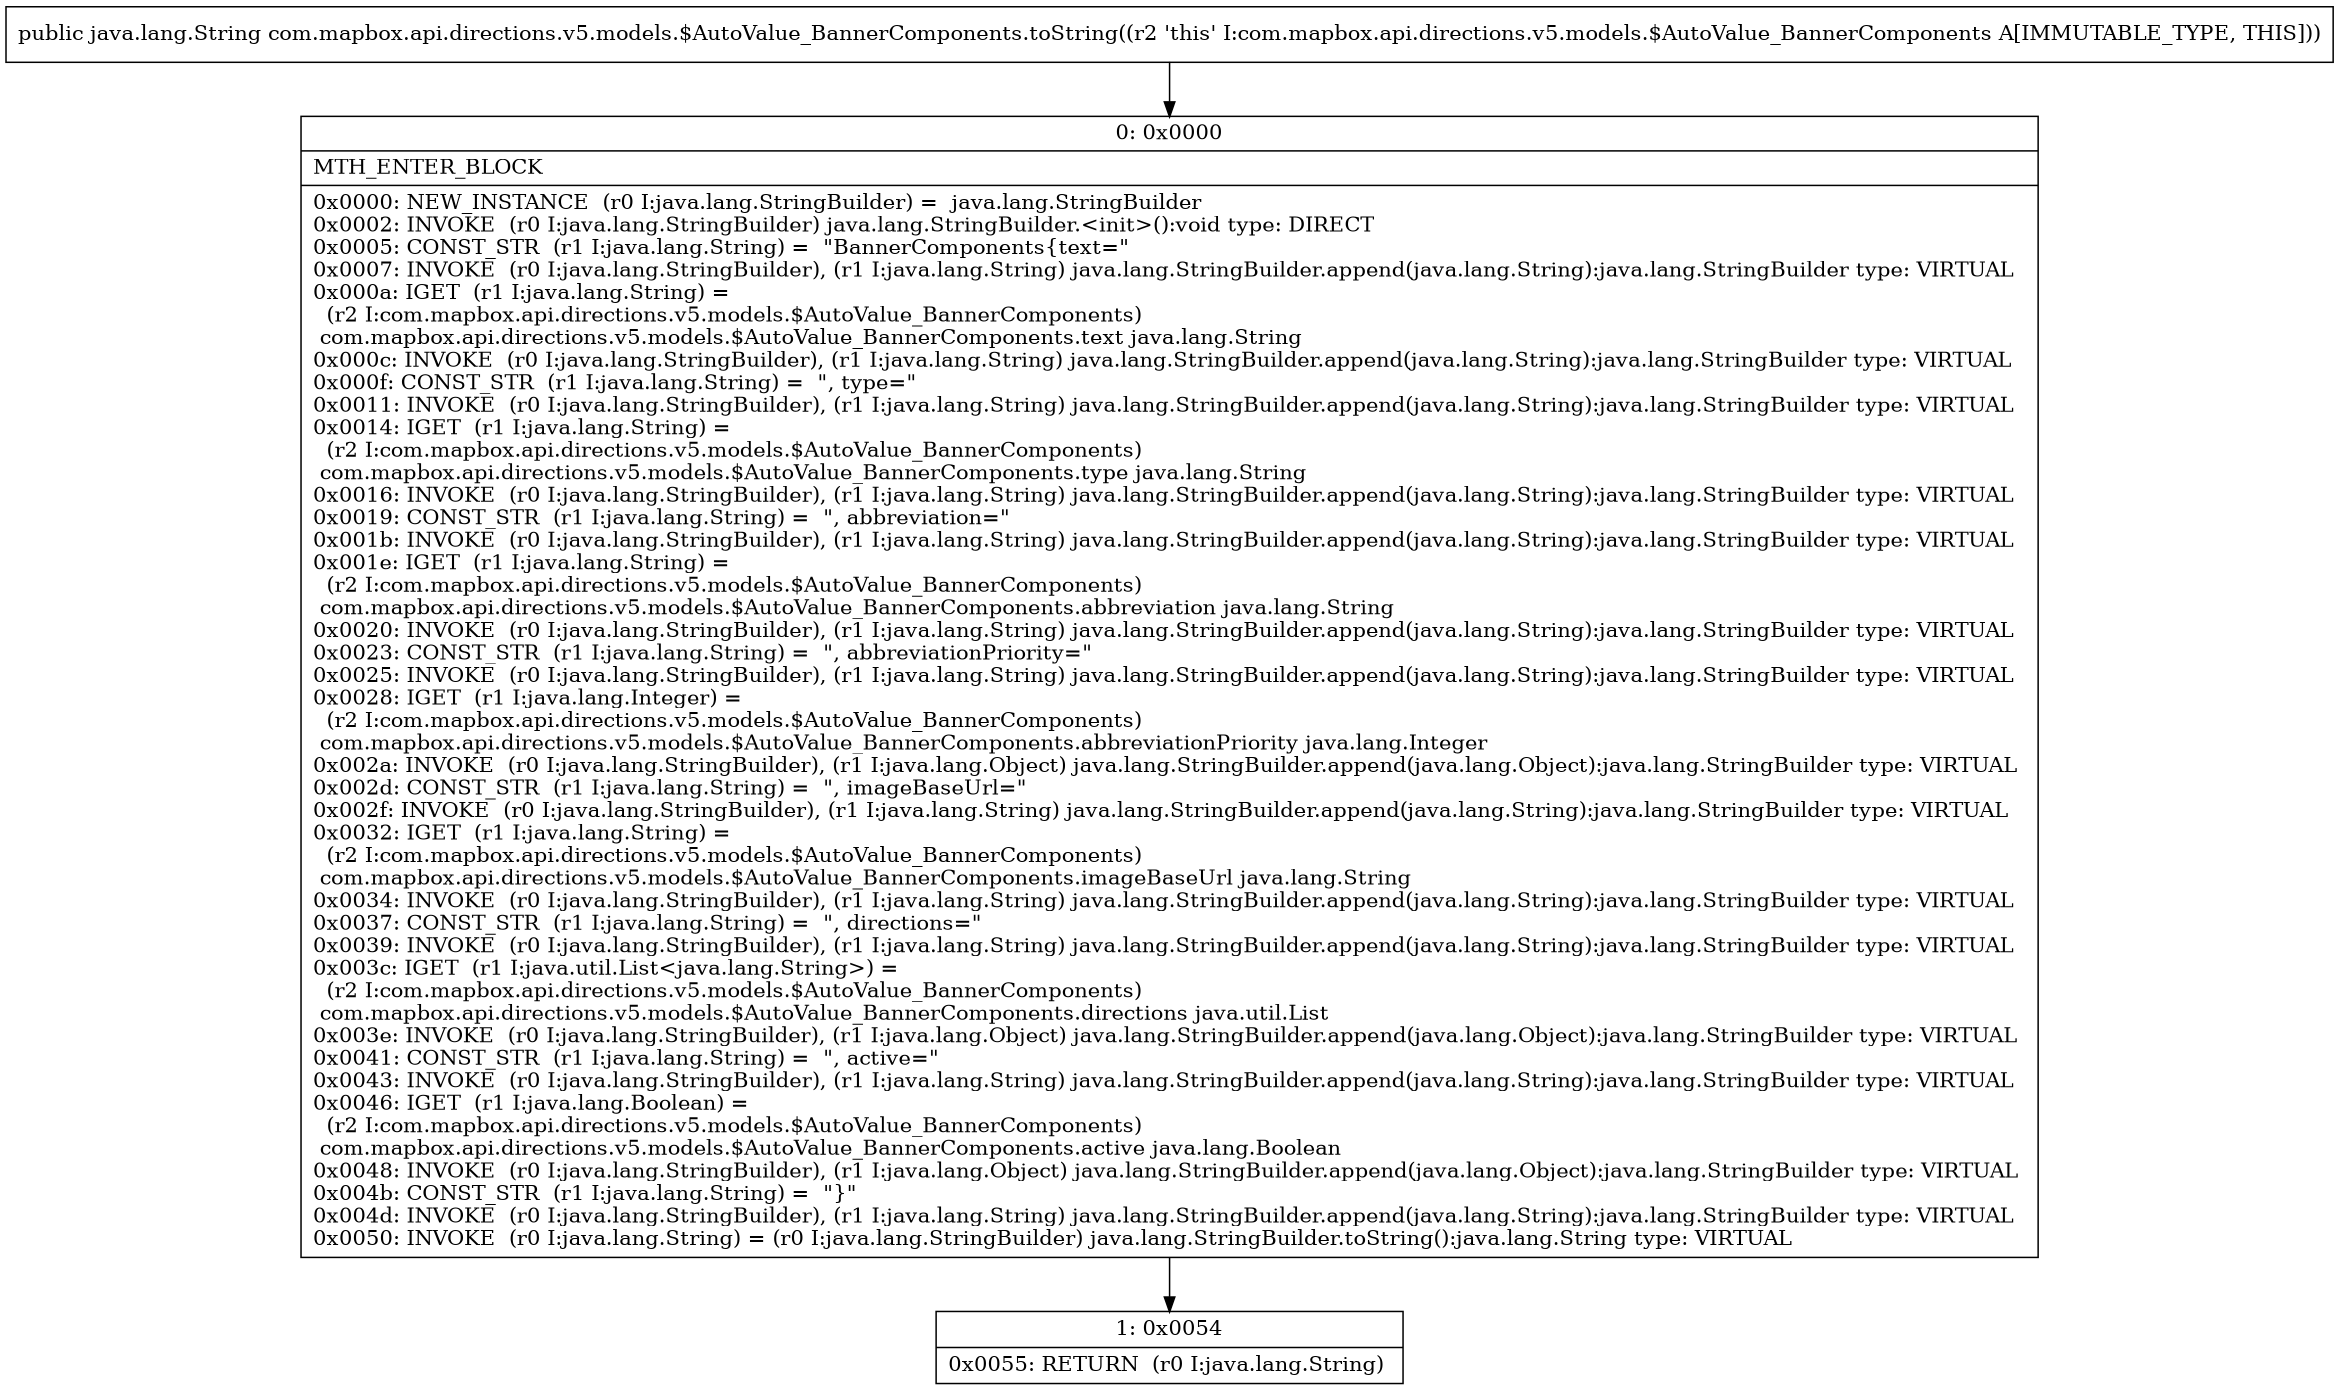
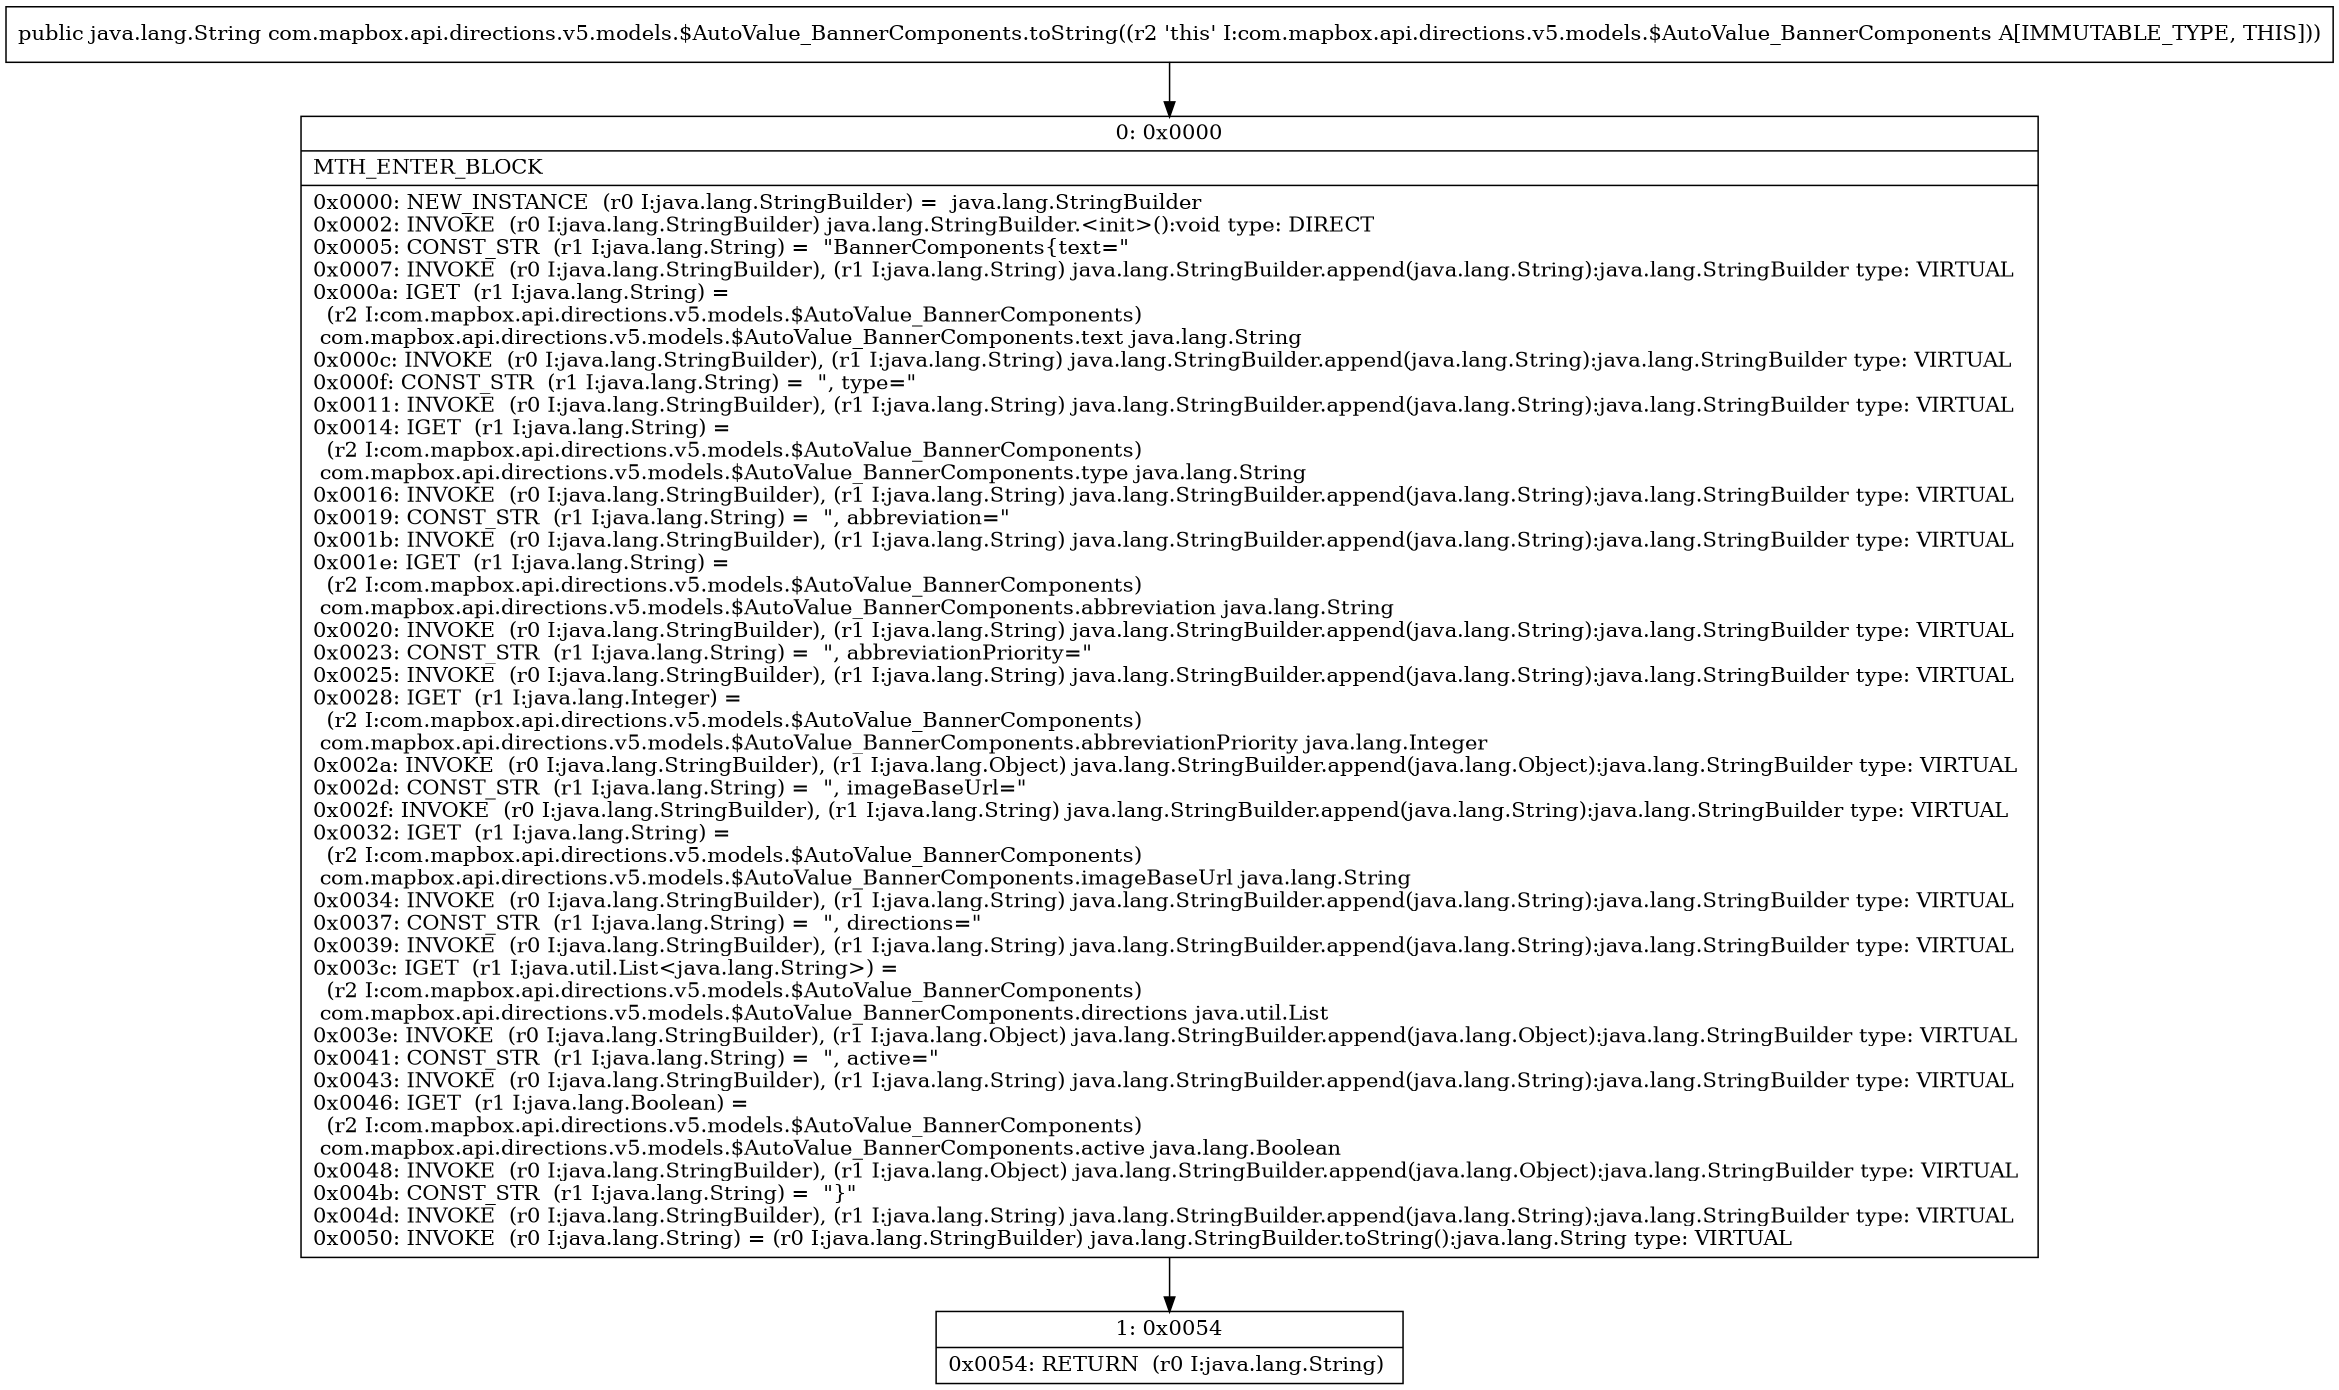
node "1: 0x0054": text "0x0055: RETURN  (r0 I:java.lang.String)" -> "0x0054: RETURN  (r0 I:java.lang.String)"
